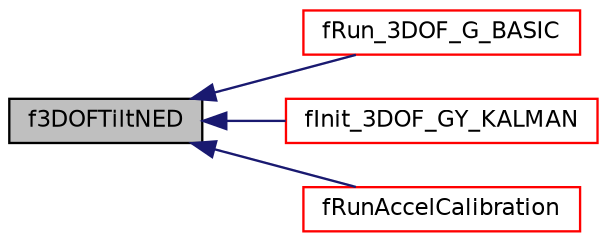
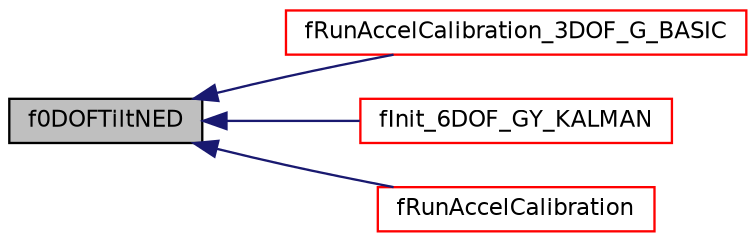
node "fRun_3DOF_G_BASIC": label "fRun_3DOF_G_BASIC" -> "fRunAccelCalibration_3DOF_G_BASIC"
node "f3DOFTiltNED": label "f3DOFTiltNED" -> "f0DOFTiltNED"
node "fInit_3DOF_GY_KALMAN": label "fInit_3DOF_GY_KALMAN" -> "fInit_6DOF_GY_KALMAN"
